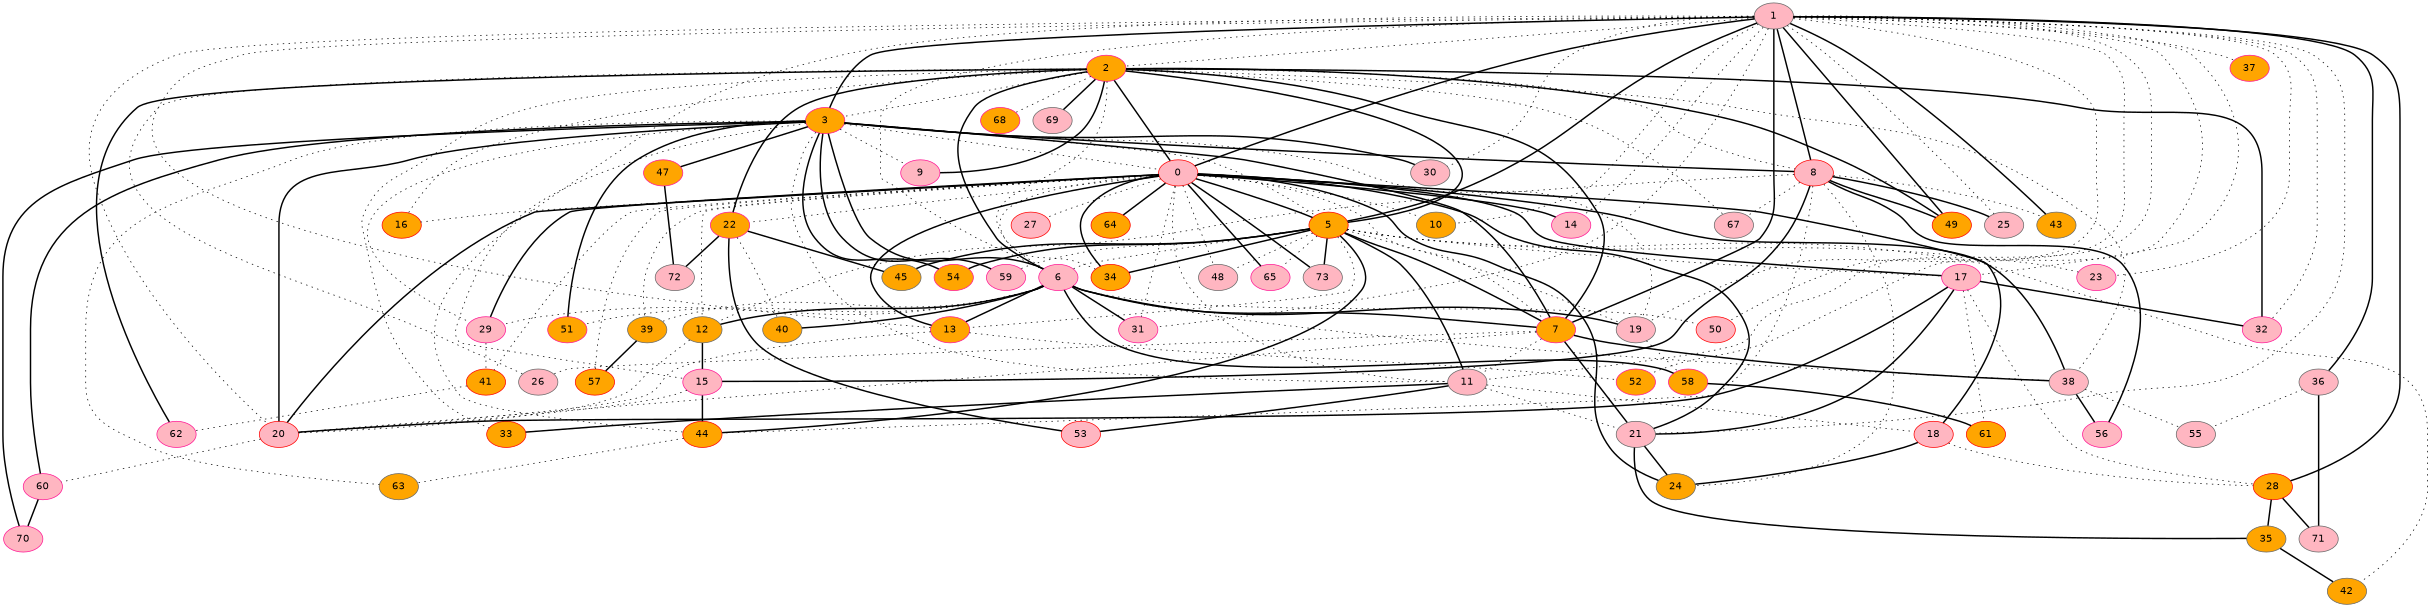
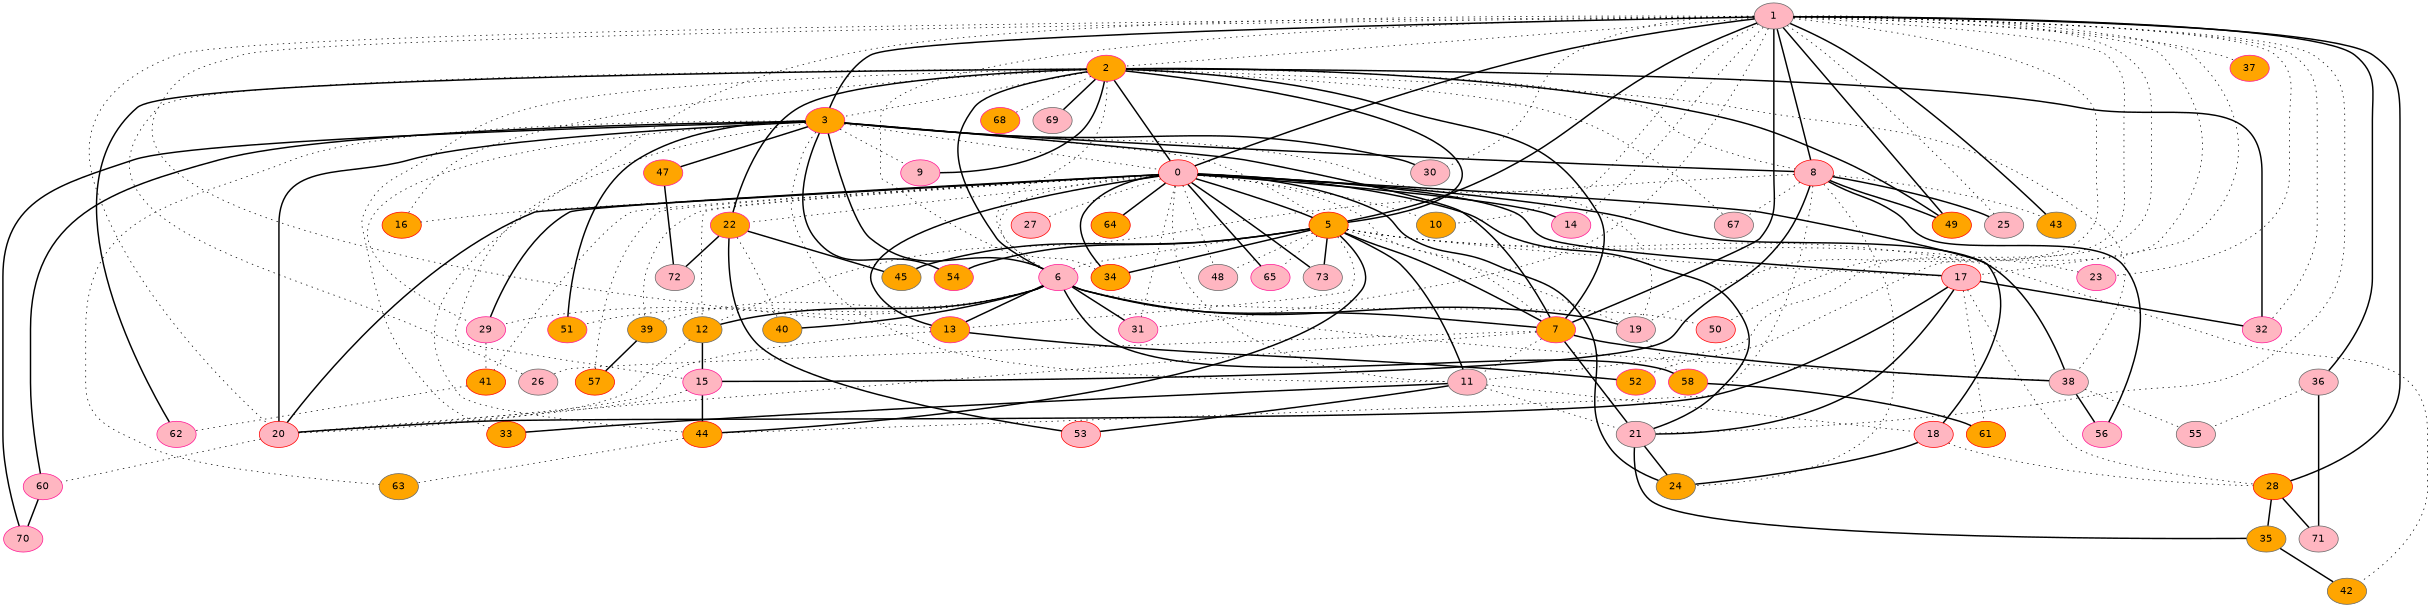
node "59": removed
node "17": color deeppink -> red
edge "13" -- "52": style dotted -> bold
